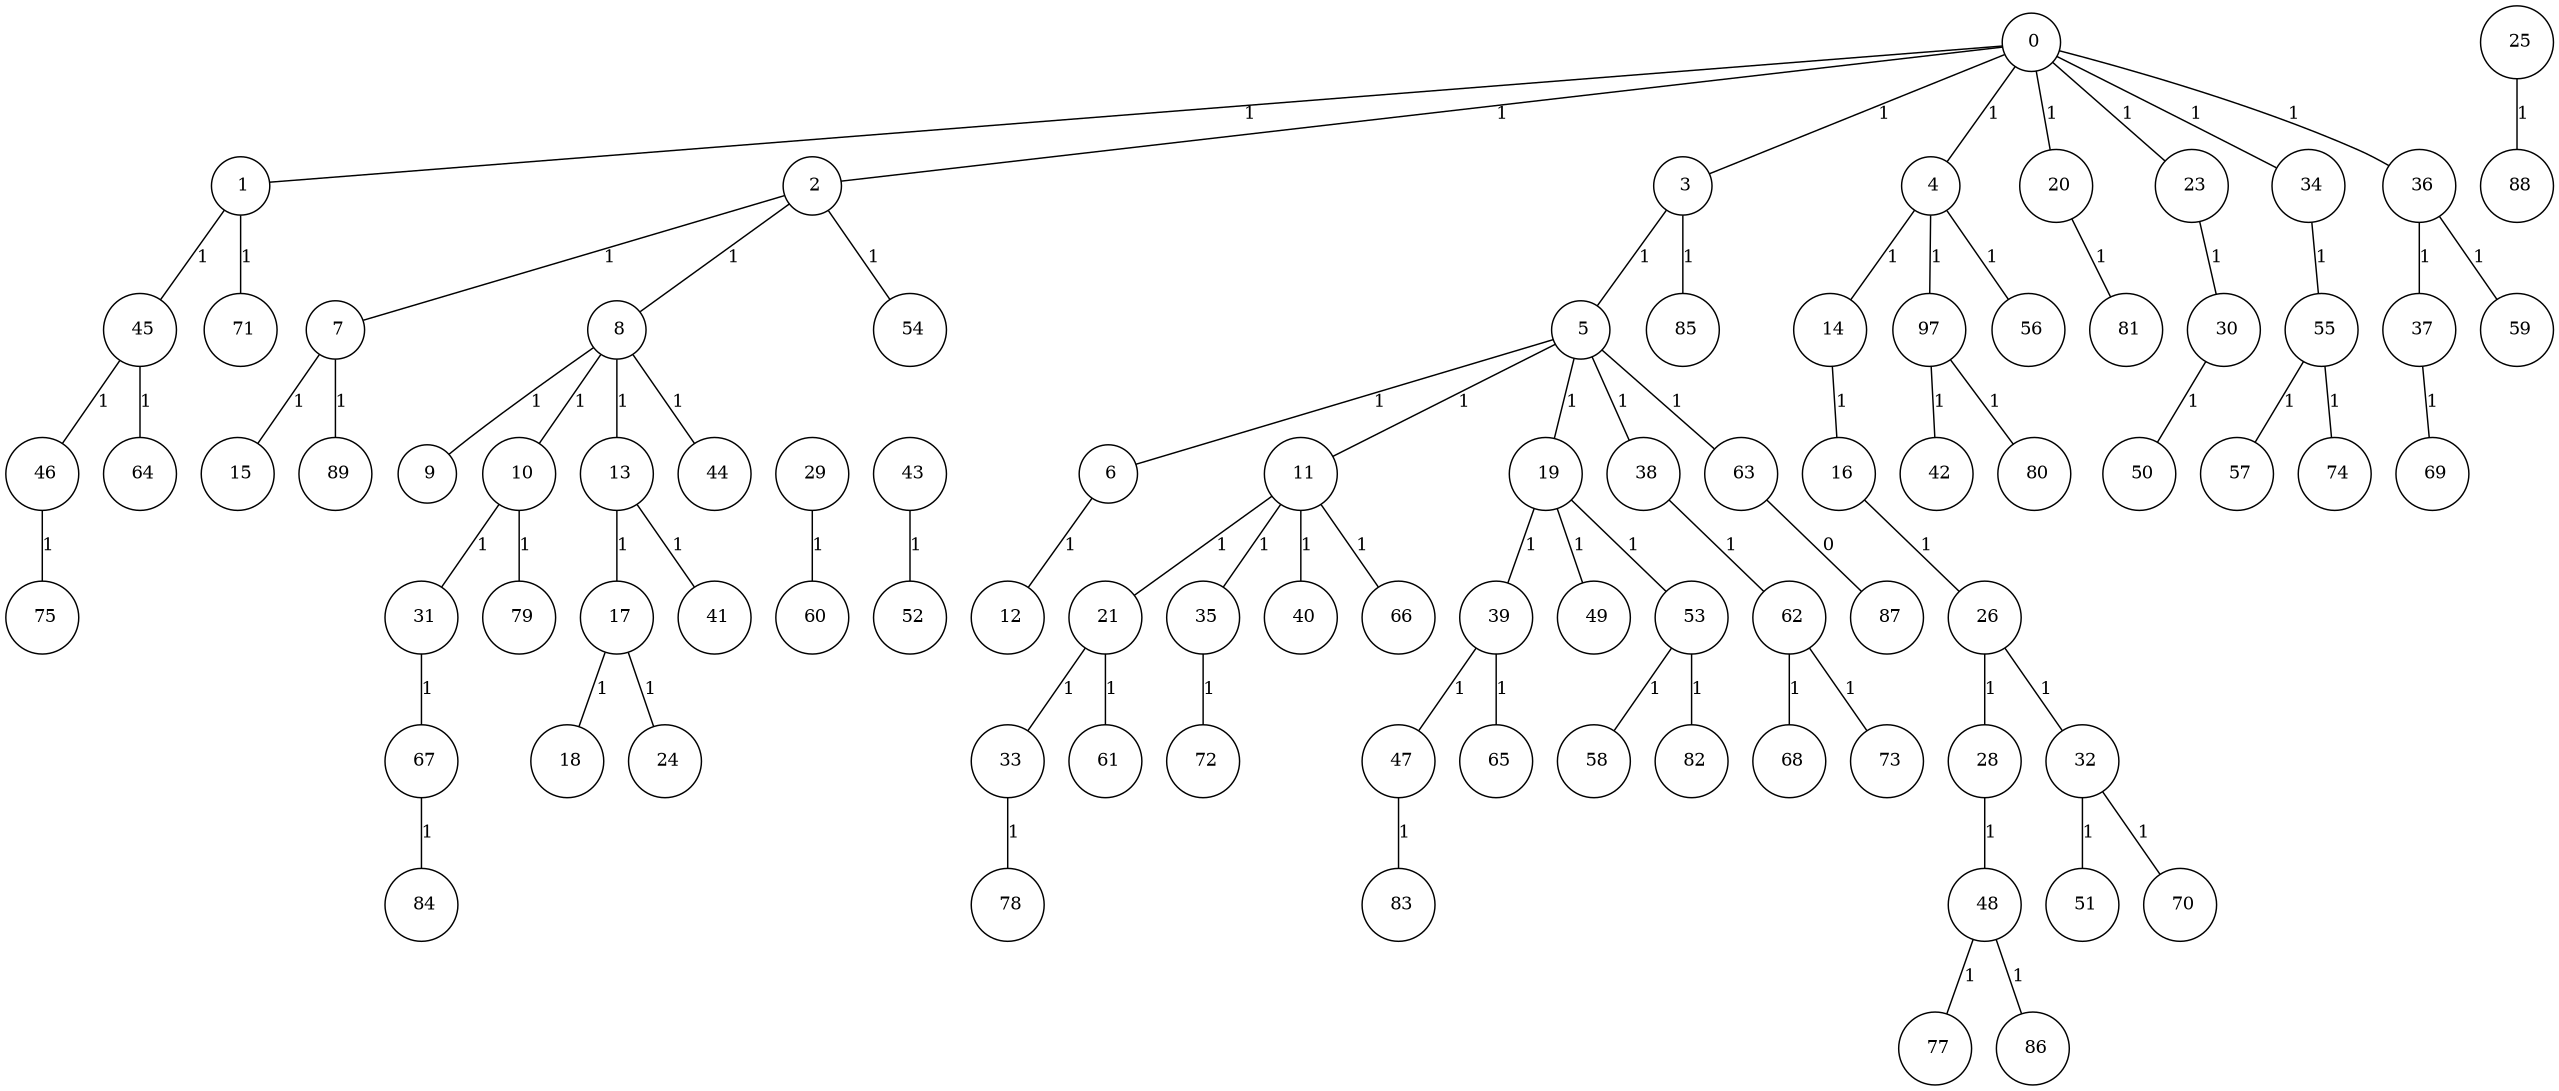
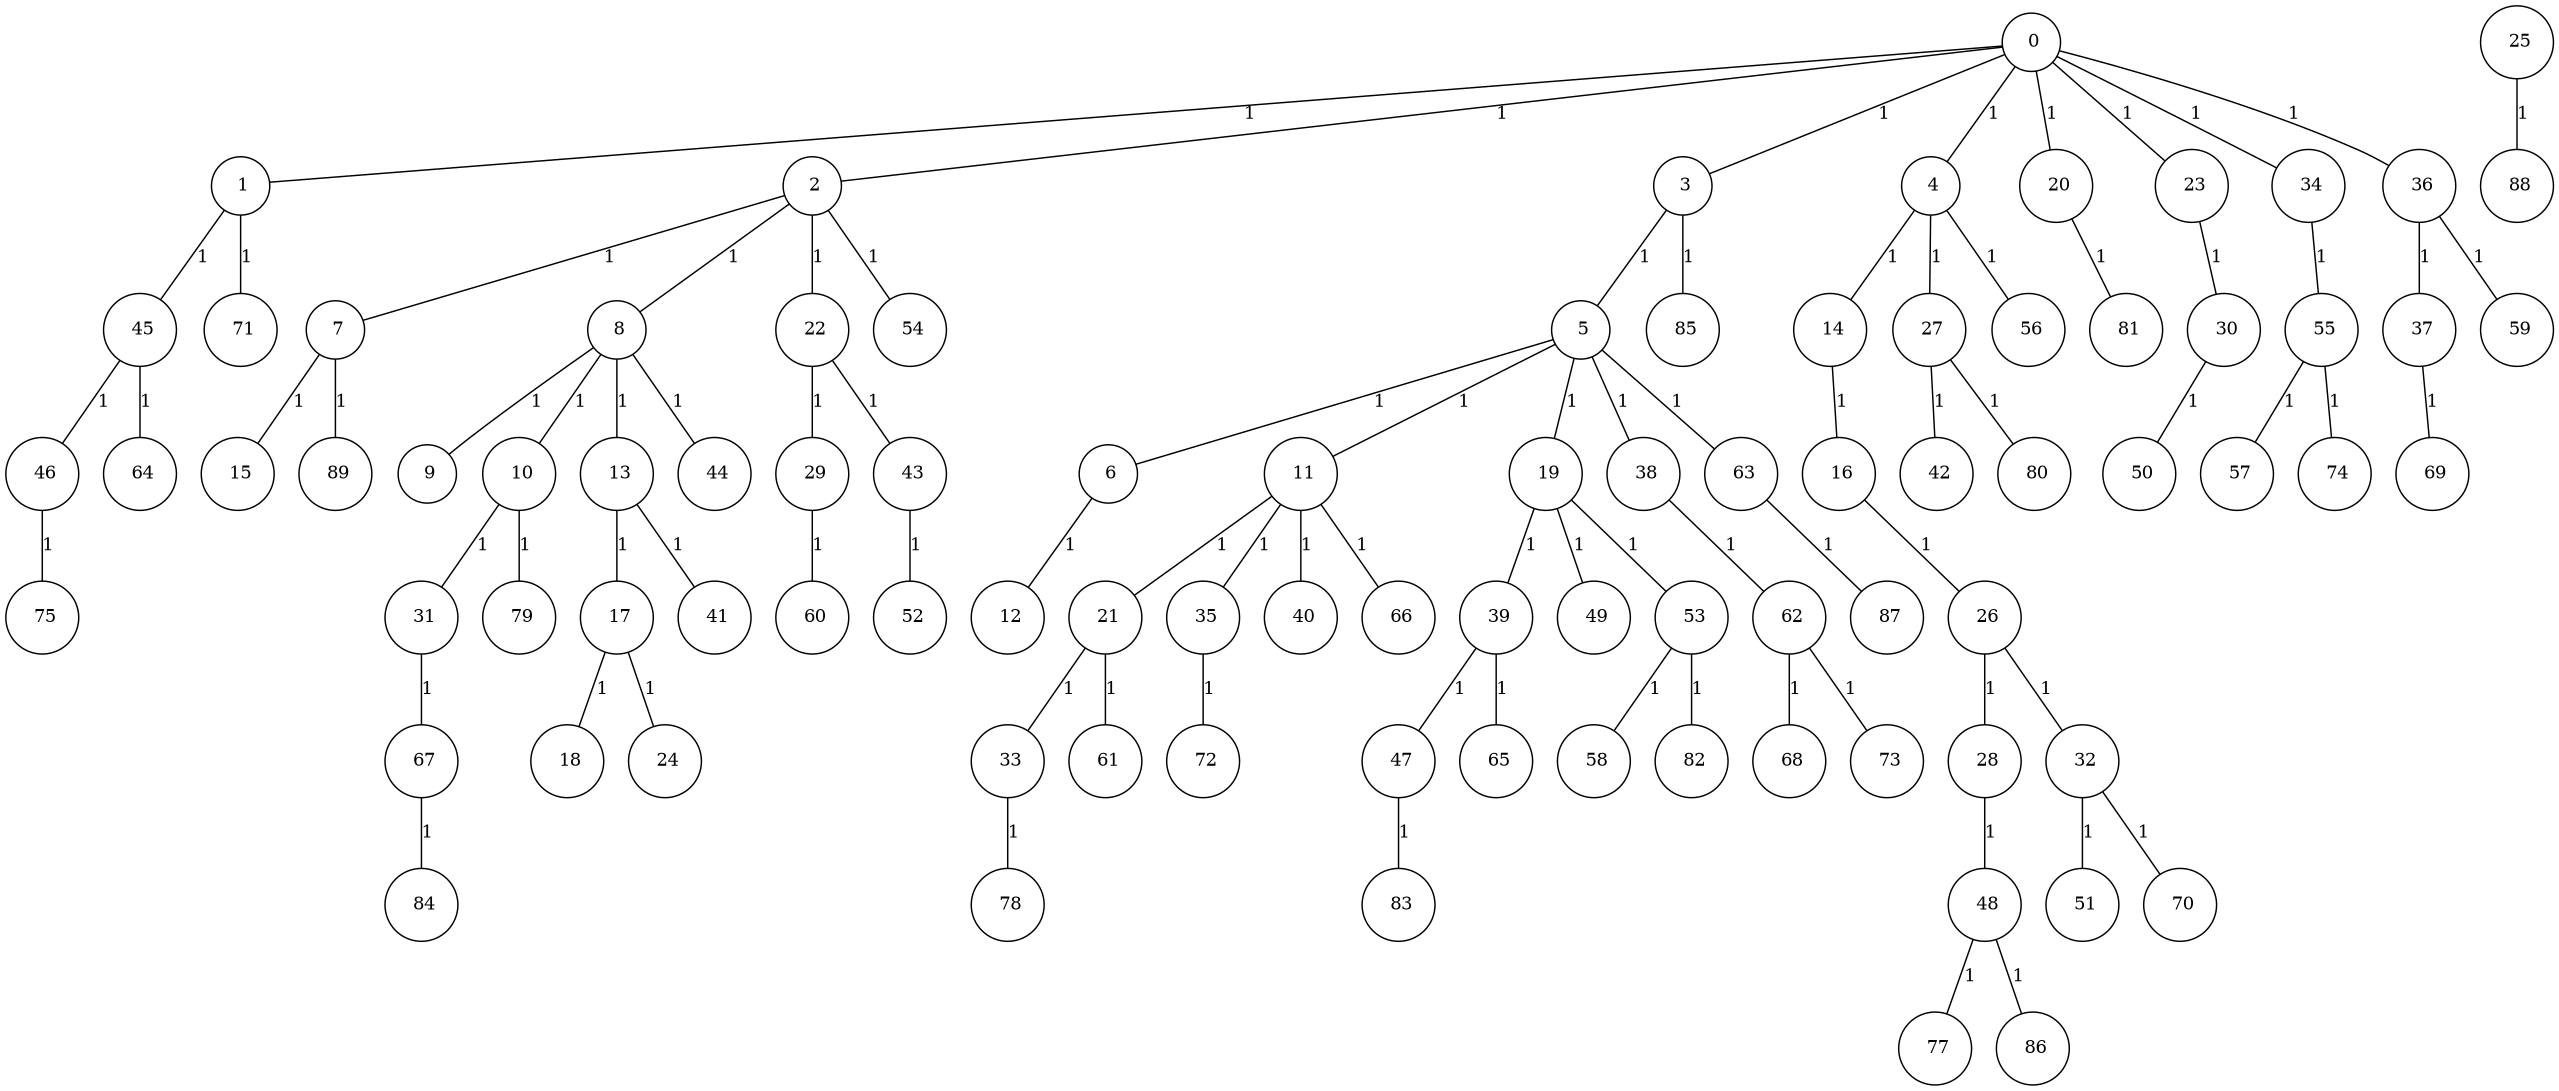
node "22": added
node "97": label "97" -> "27"
edge "63" -- "87": label "0" -> "1"
